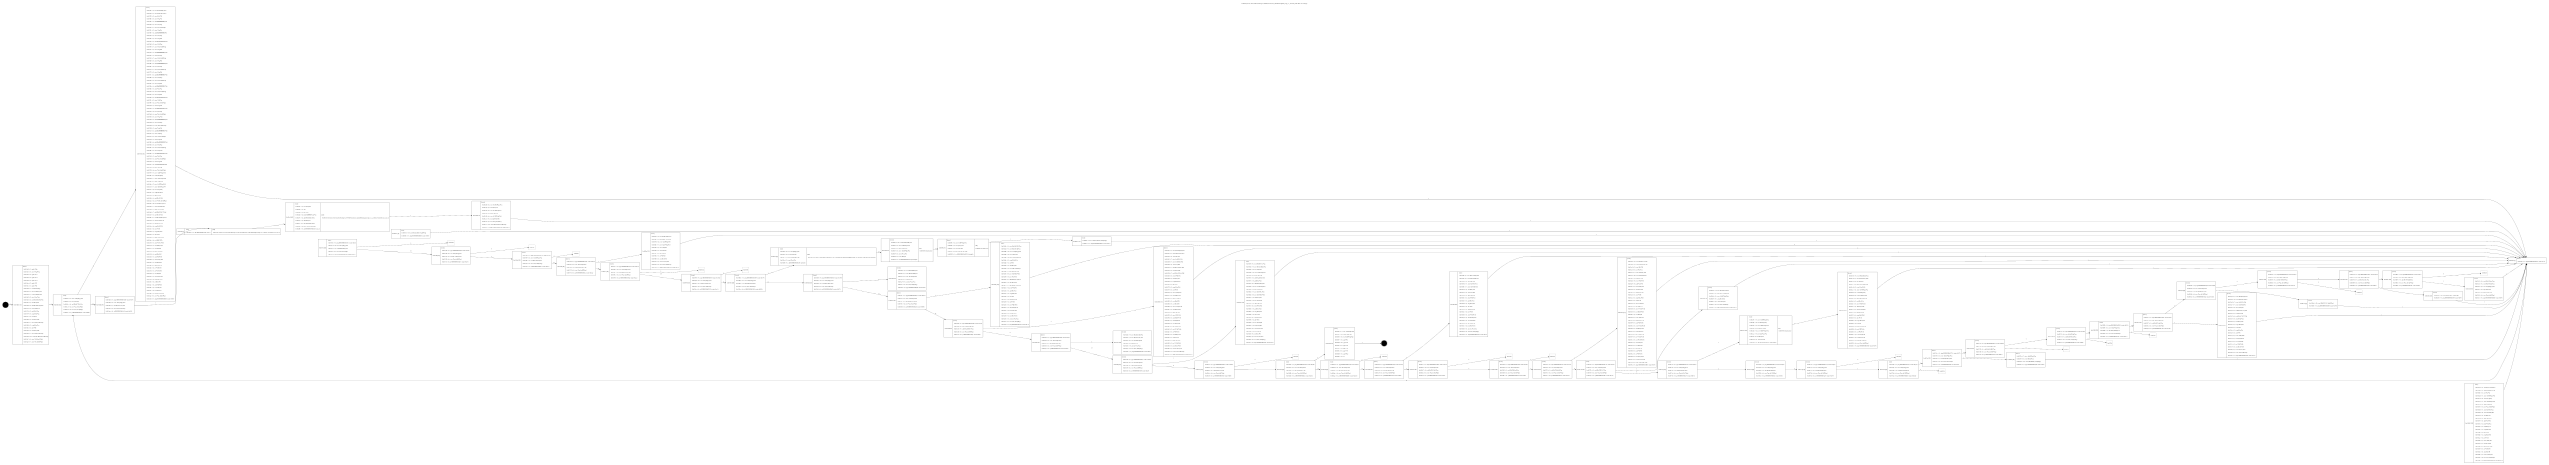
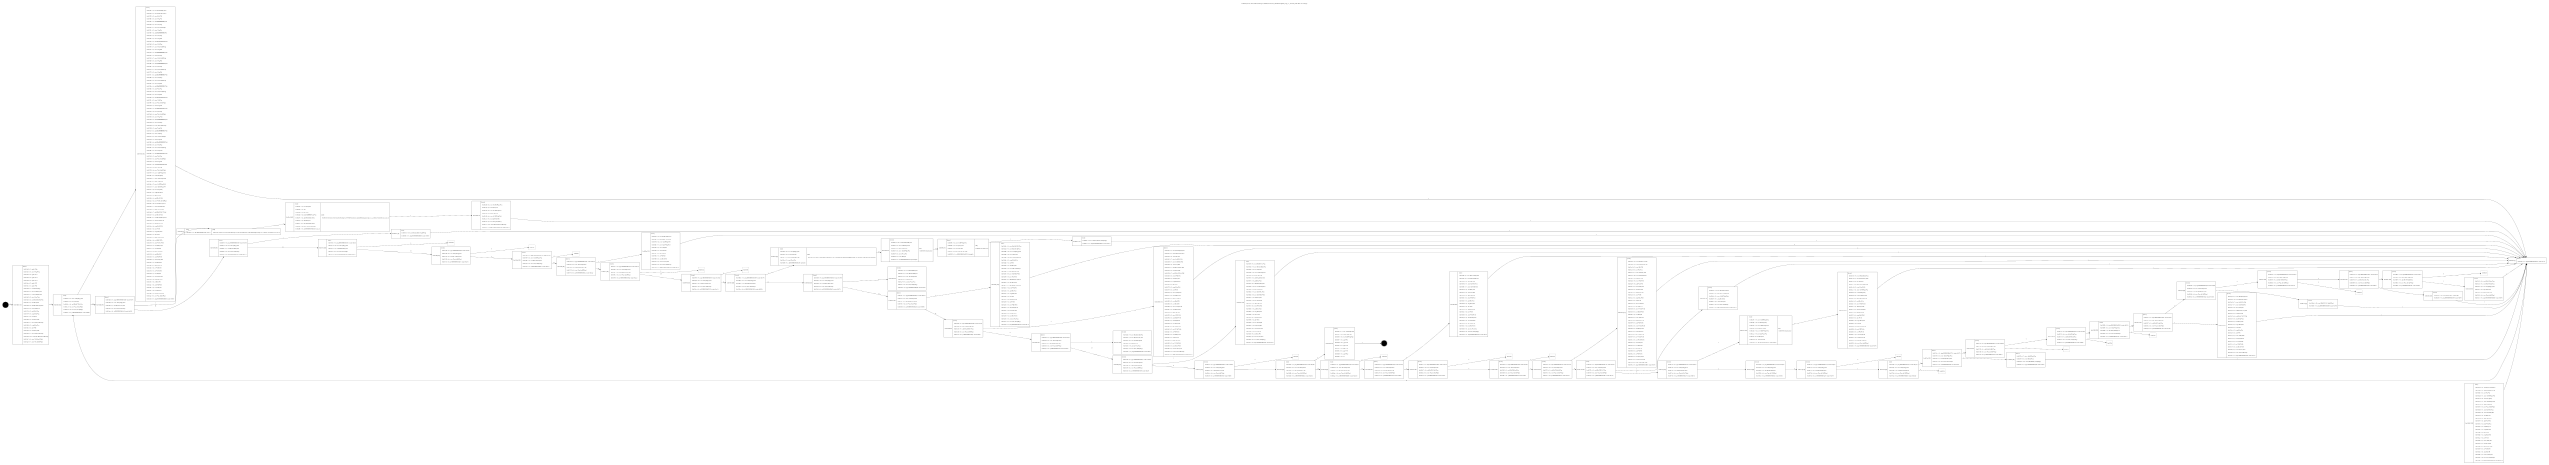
node "0x4014f0 [28]": added
